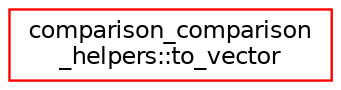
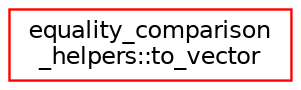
node "comparison_comparison _helpers::to_vector": label "comparison_comparison _helpers::to_vector" -> "equality_comparison _helpers::to_vector"
